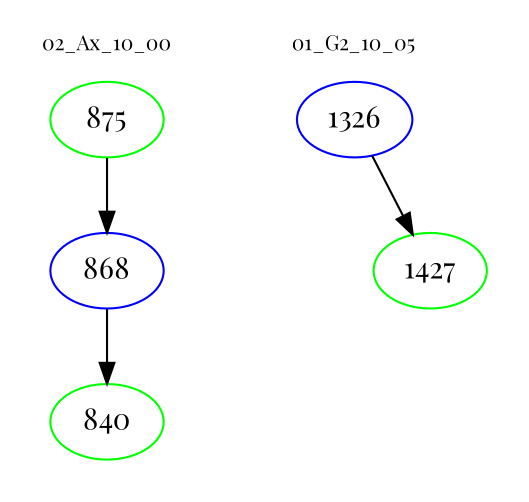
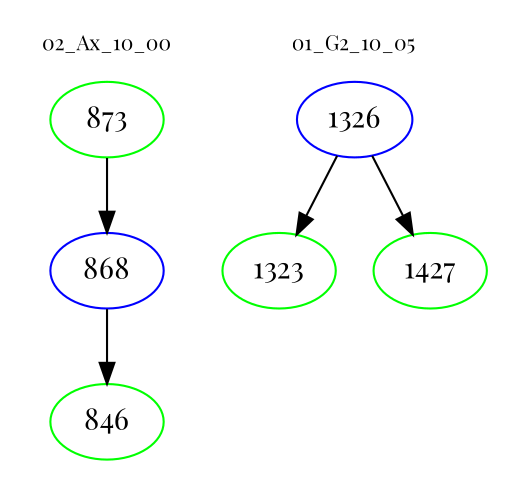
node "875": label "875" -> "873"
node "1323": added
node "840": label "840" -> "846"
